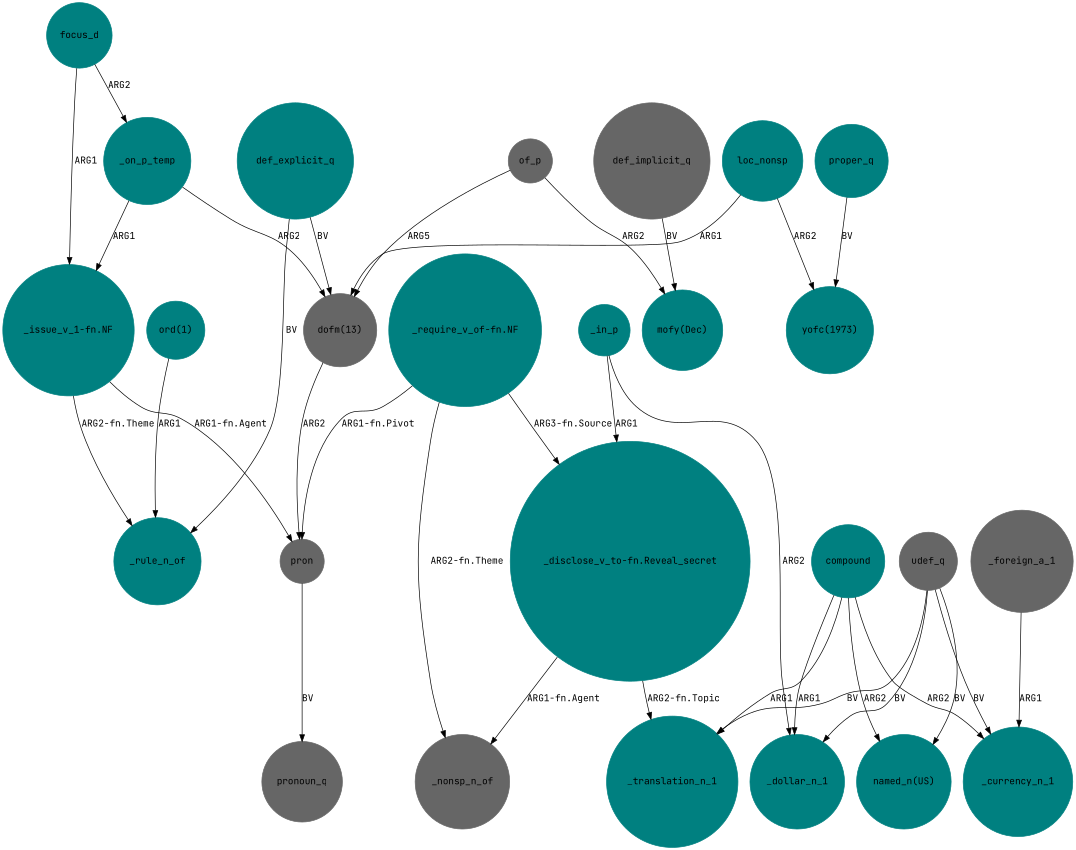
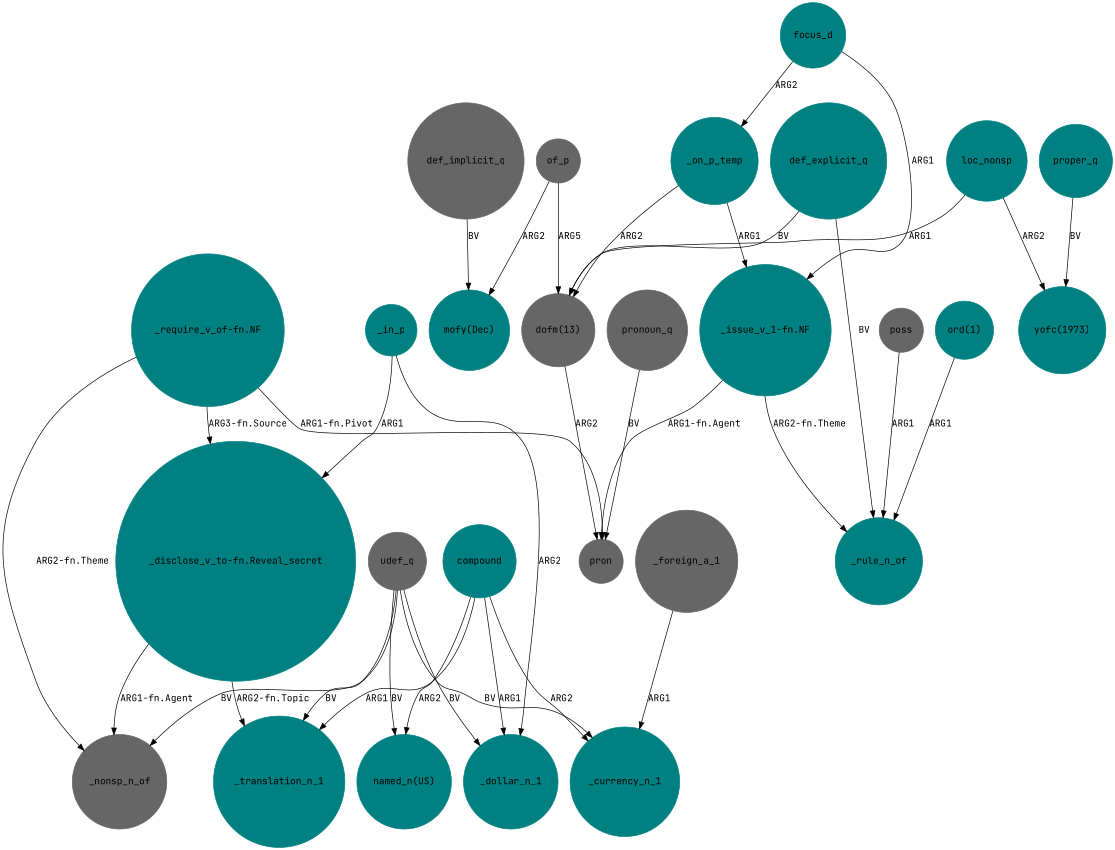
node "poss": added
edge "pron" -> "pronoun_q": reversed
edge "udef_q" -> "_nonsp_n_of": added, label "BV"
